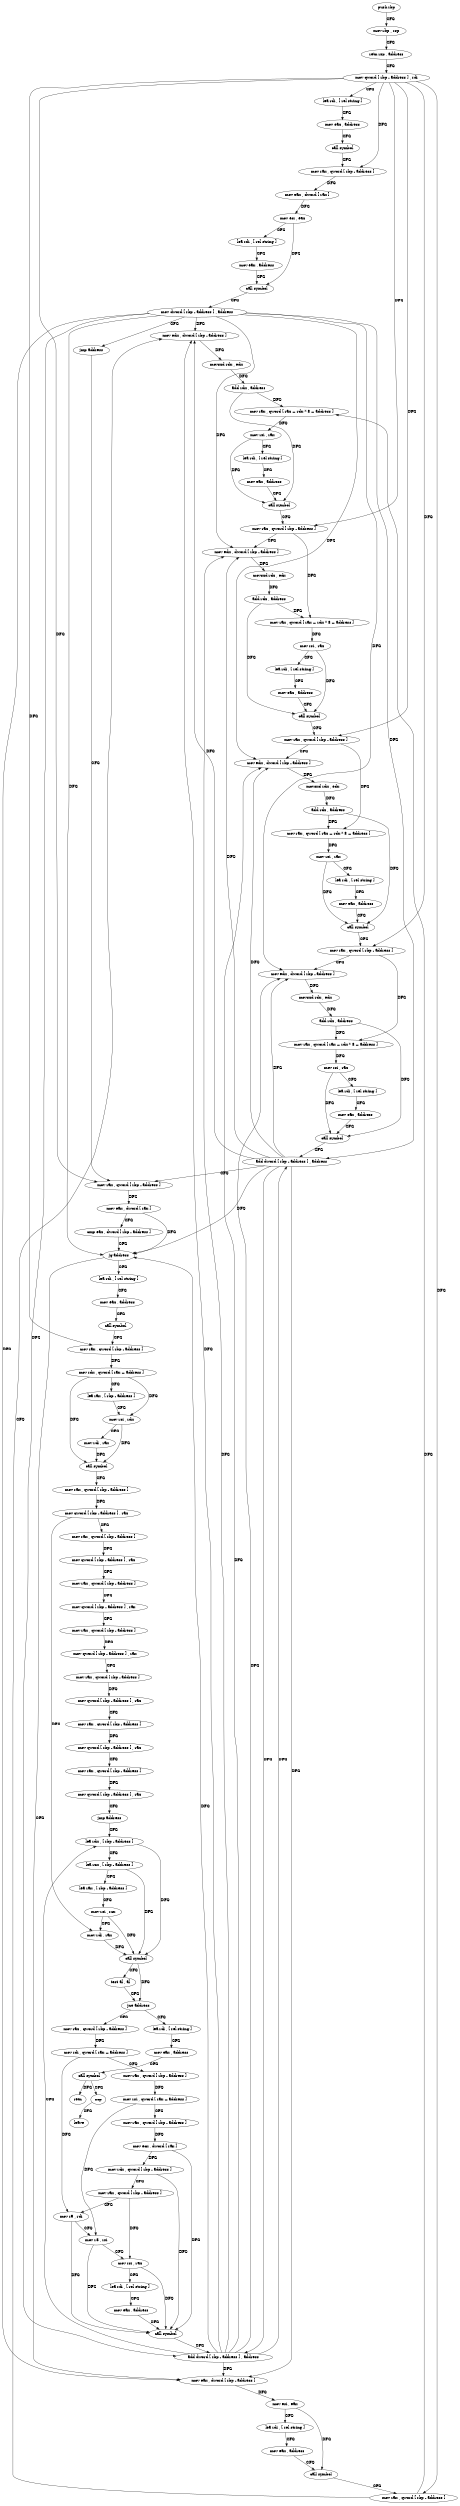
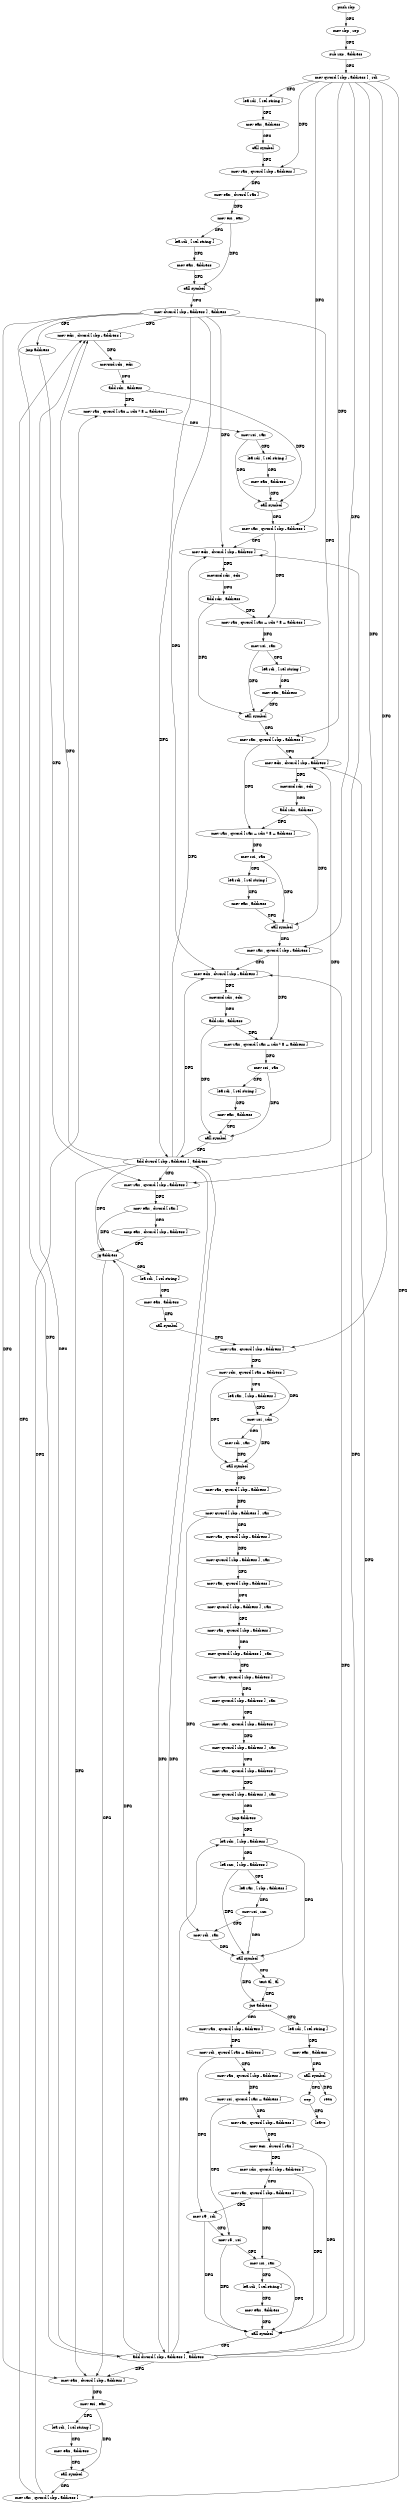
node "retn rsp , address": label "retn rsp , address" -> "sub rsp , address"
edge "mov dword [ rbp - address ] , address" -> "jg address": removed, label "DFG"
edge "mov rsi , qword [ rax + address ]" -> "mov r8 , rsi": label "DFG" -> "CFG"
